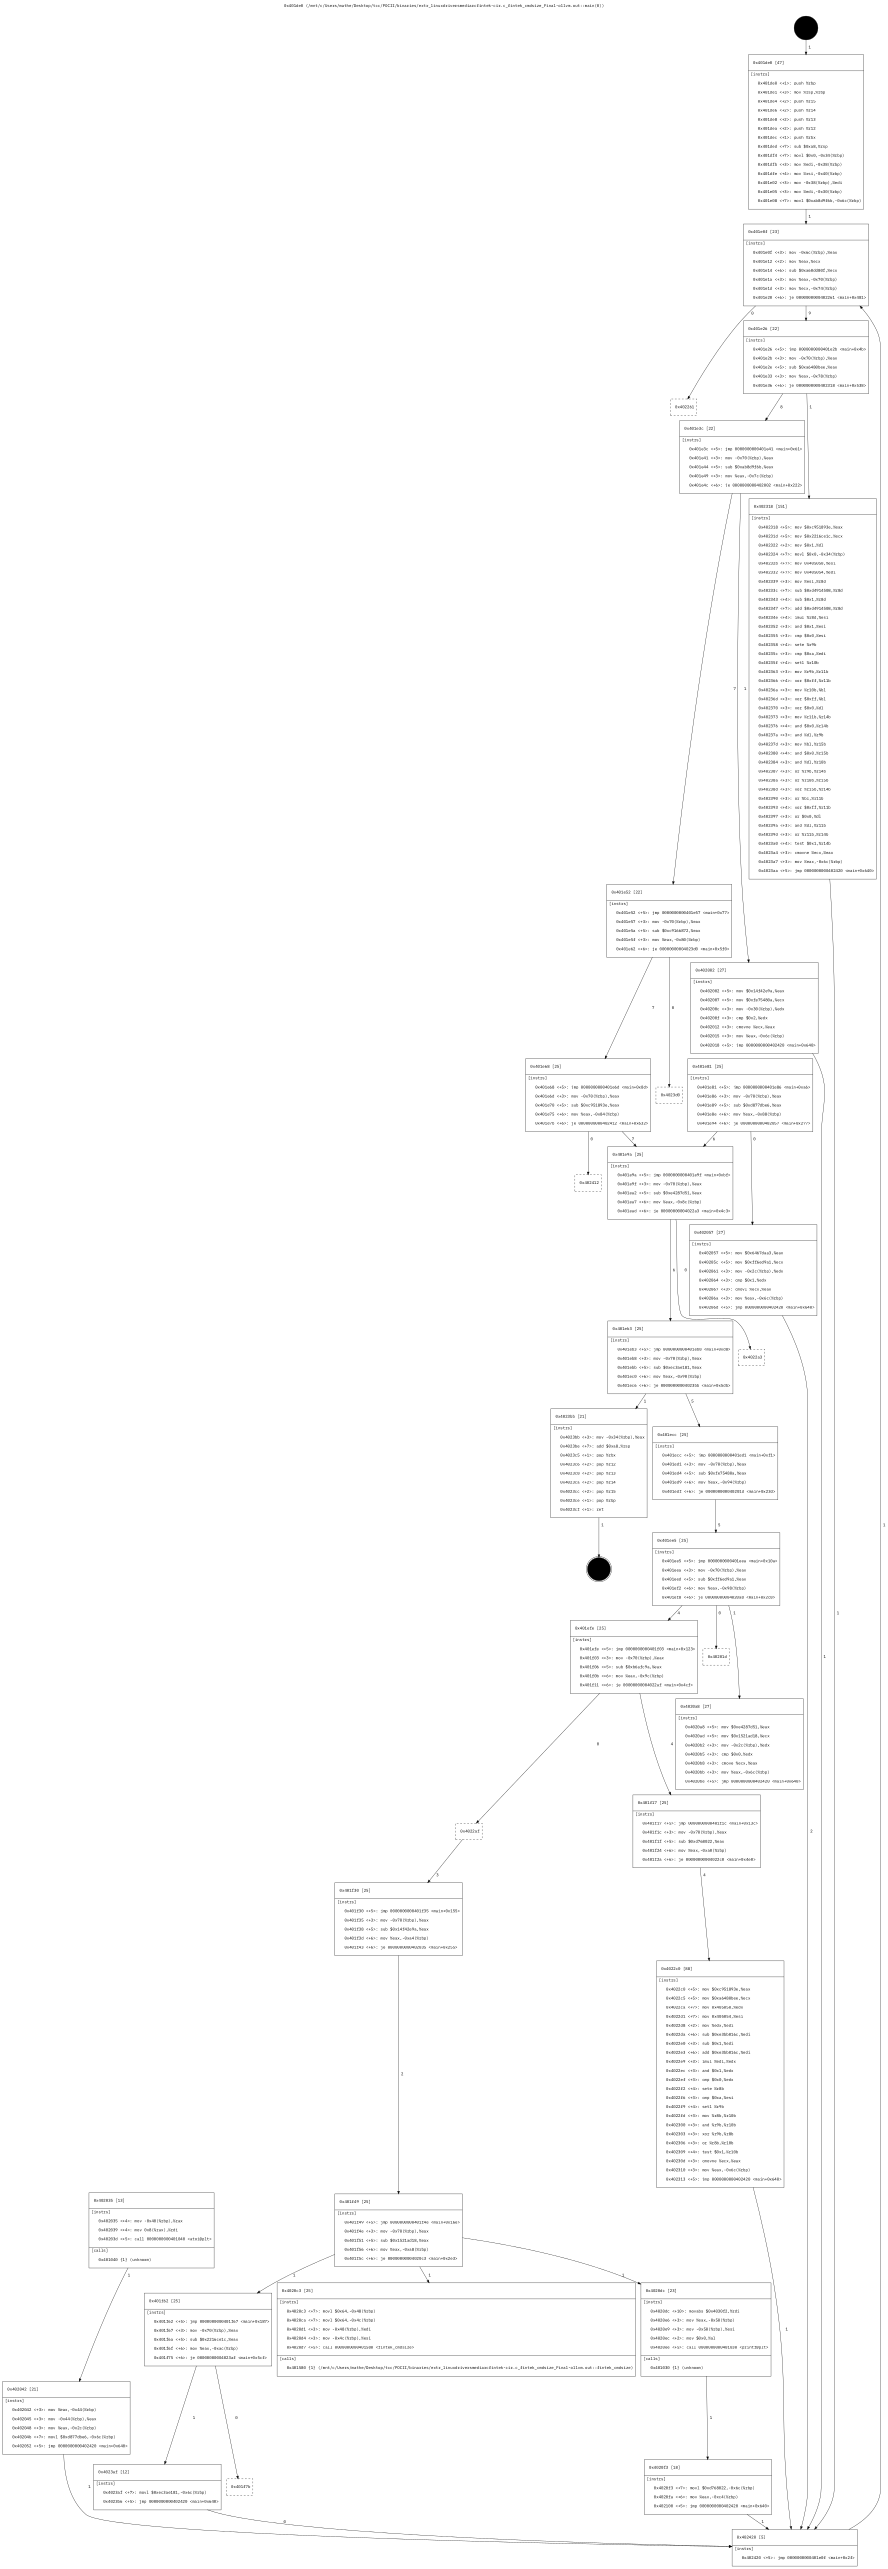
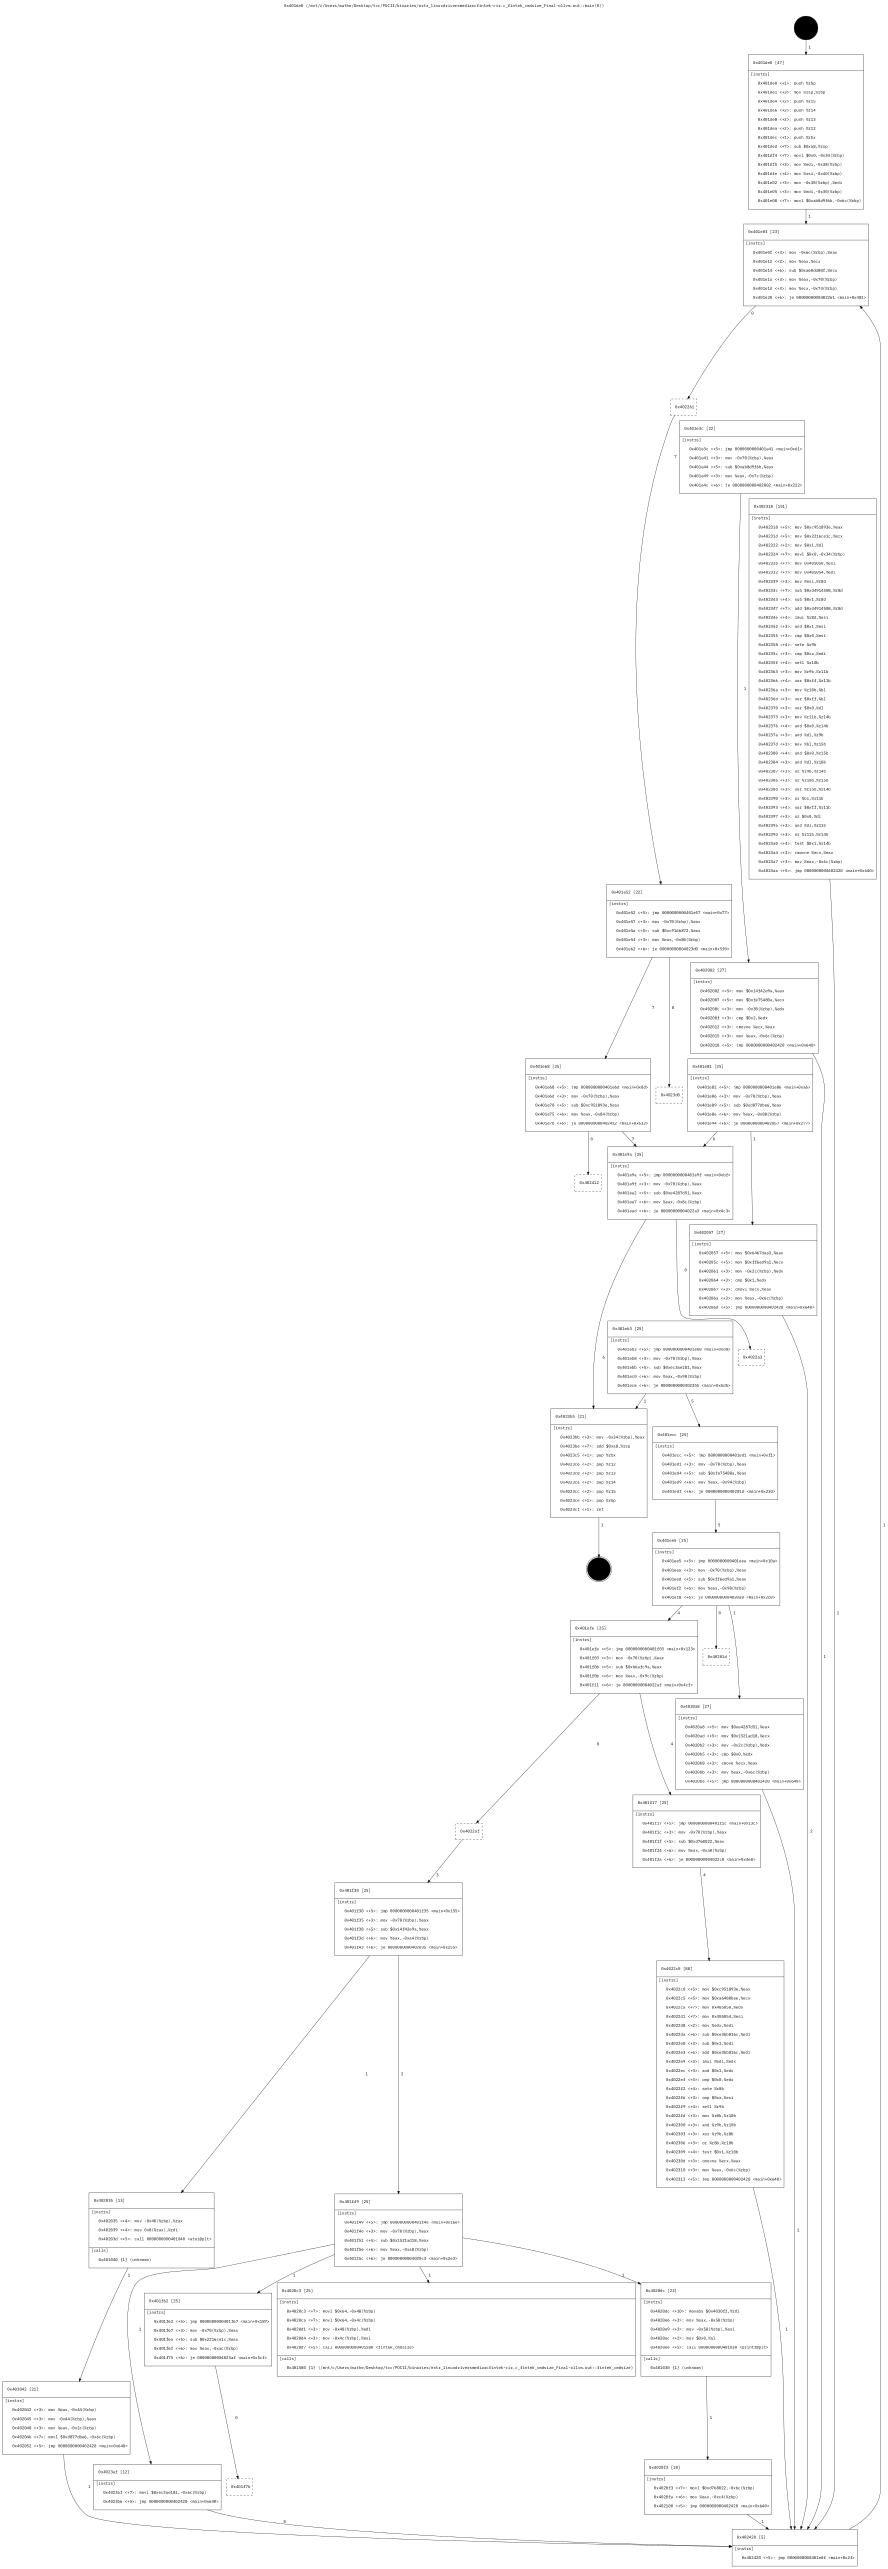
node "0x401e26 [22]": removed
edge "0x401e3c [22]" -> "0x401e52 [22]": now "0x402261" -> "0x401e52 [22]"
edge "0x401e81 [25]" -> "0x402057 [27]": label " 0" -> " 1"
edge "0x401e9a [25]" -> "0x401eb3 [25]": now "0x401e9a [25]" -> "0x4023bb [21]"
edge "0x401f30 [25]" -> "0x402035 [13]": added, label "1"
edge "0x4020a8 [27]" -> "0x402420 [5]": added, label "1"
edge "0x401f62 [25]" -> "0x4023af [12]": now "0x401f49 [25]" -> "0x4023af [12]"
